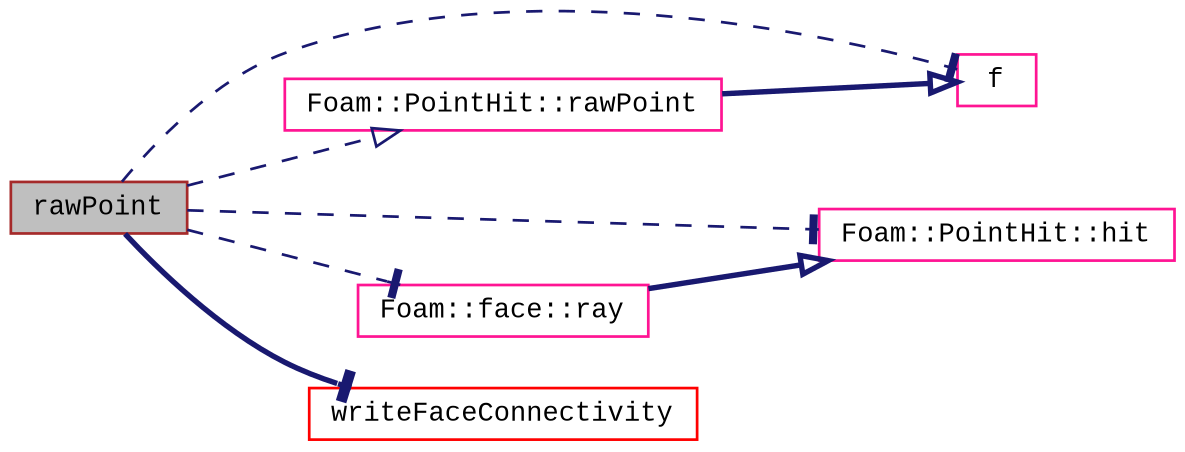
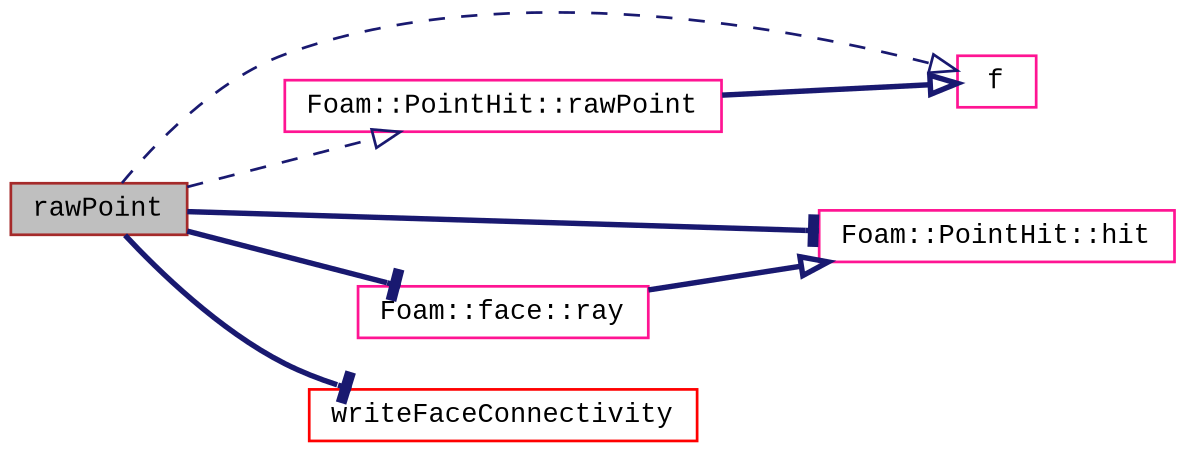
edge "rawPoint" -> "f": arrowhead tee -> onormal
edge "rawPoint" -> "Foam::PointHit::hit": style dashed -> bold
edge "rawPoint" -> "Foam::face::ray": style dashed -> bold
